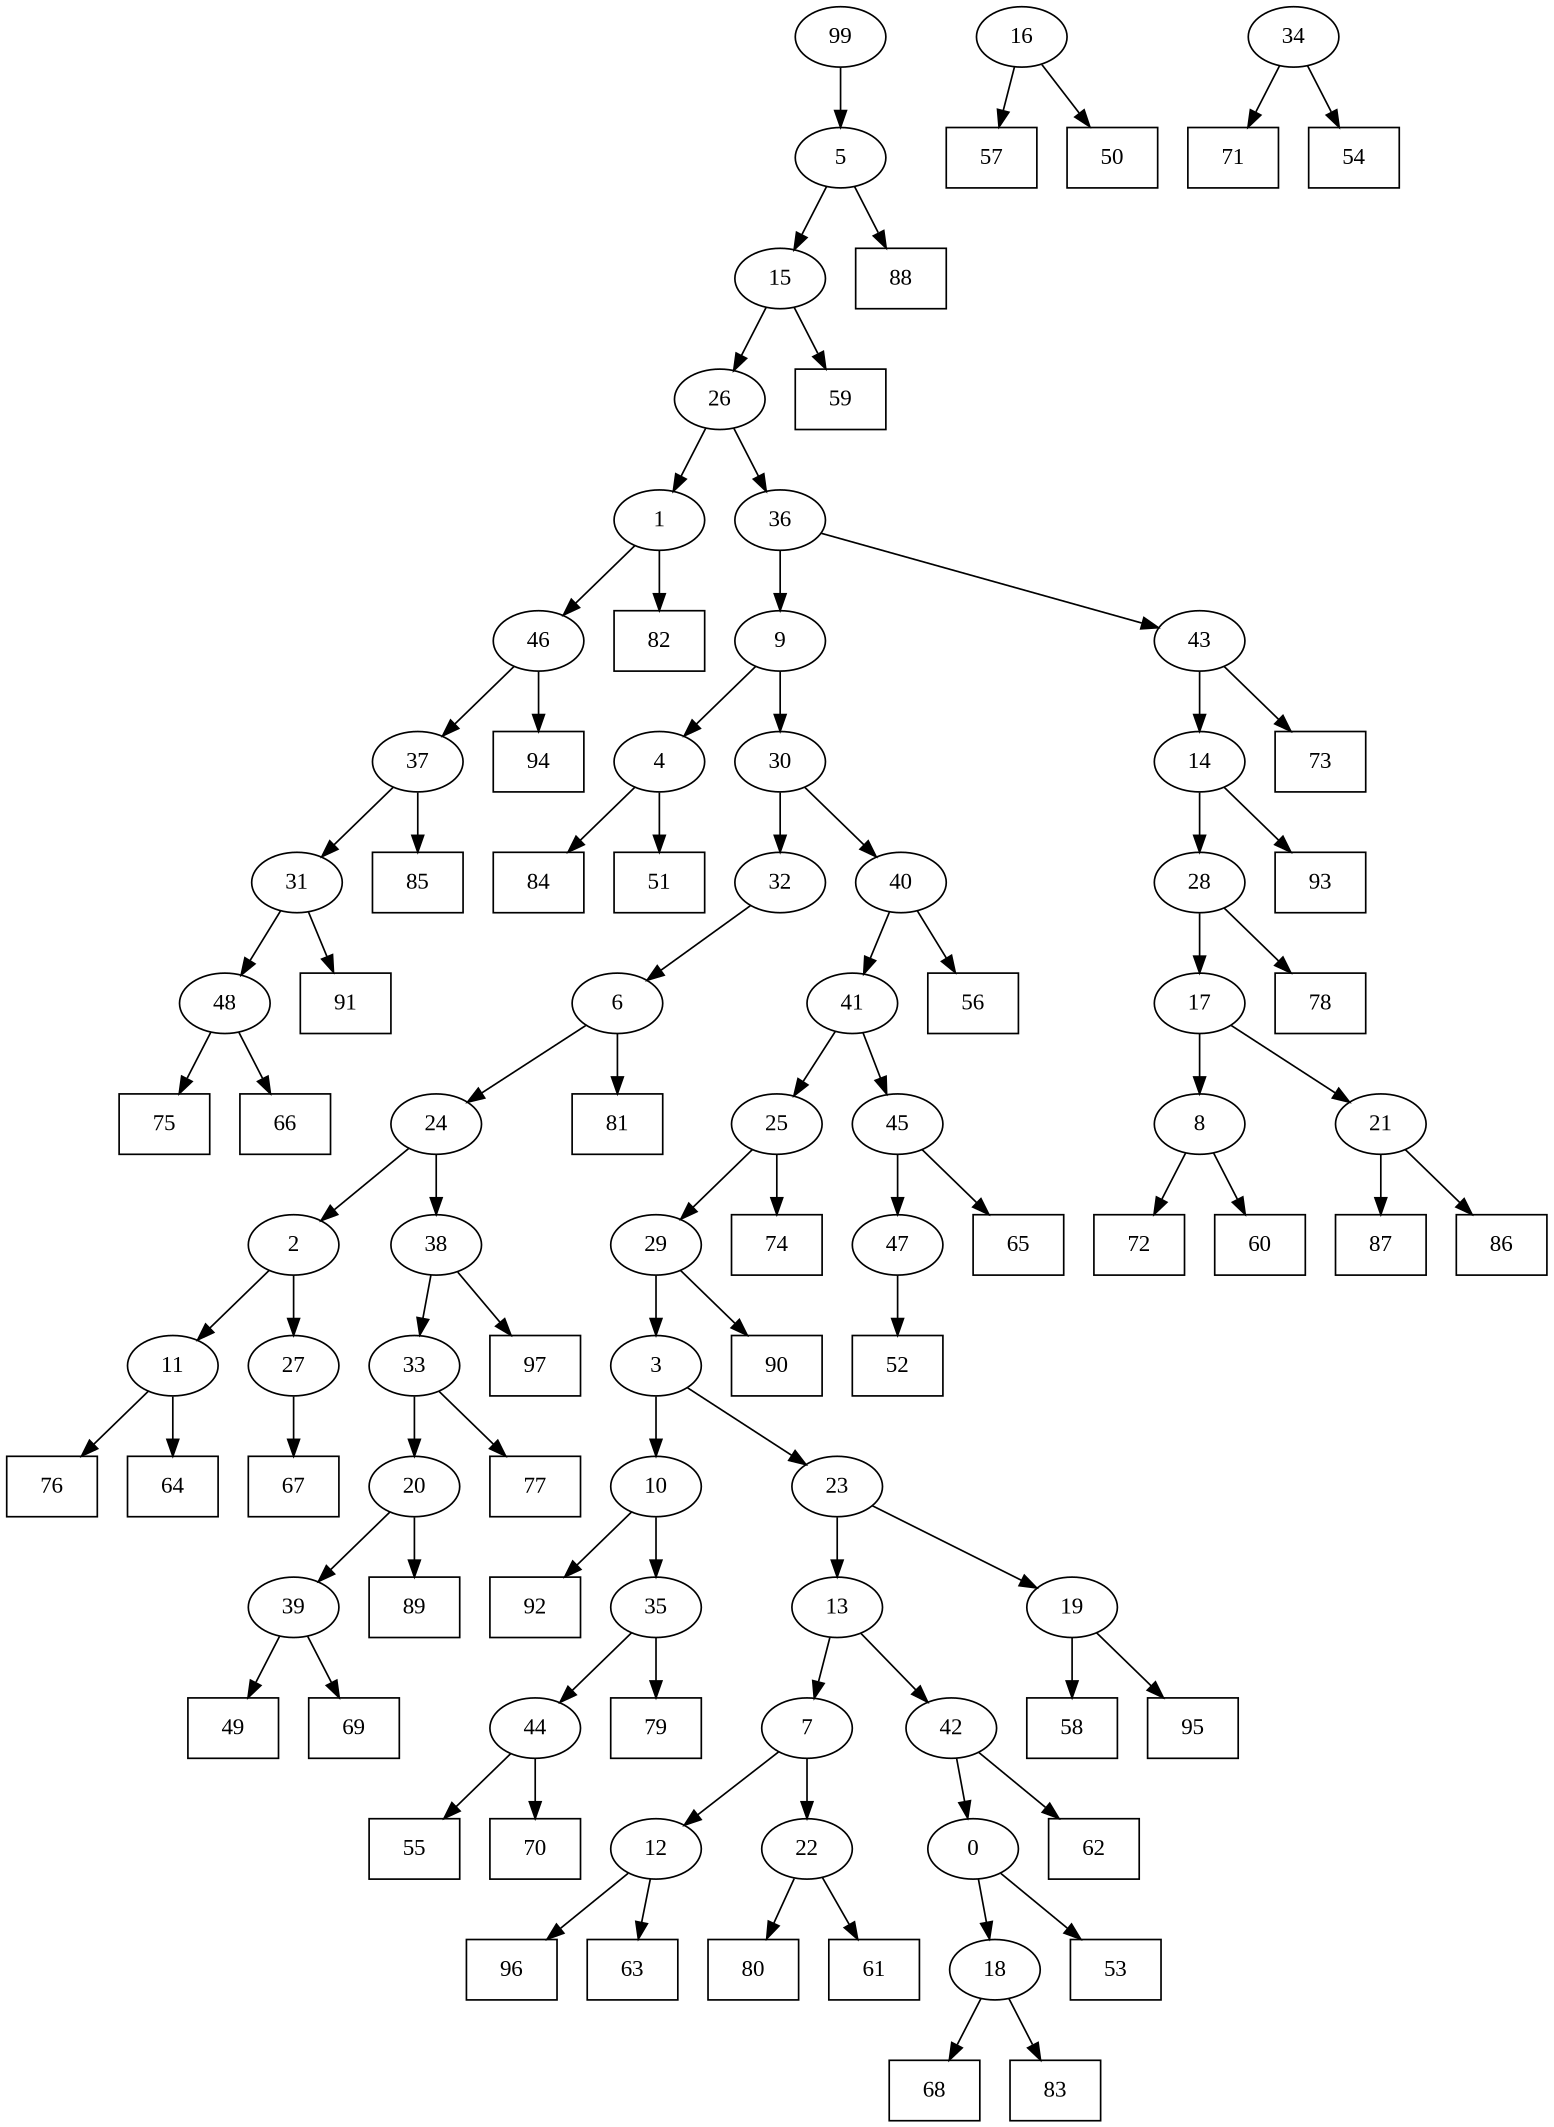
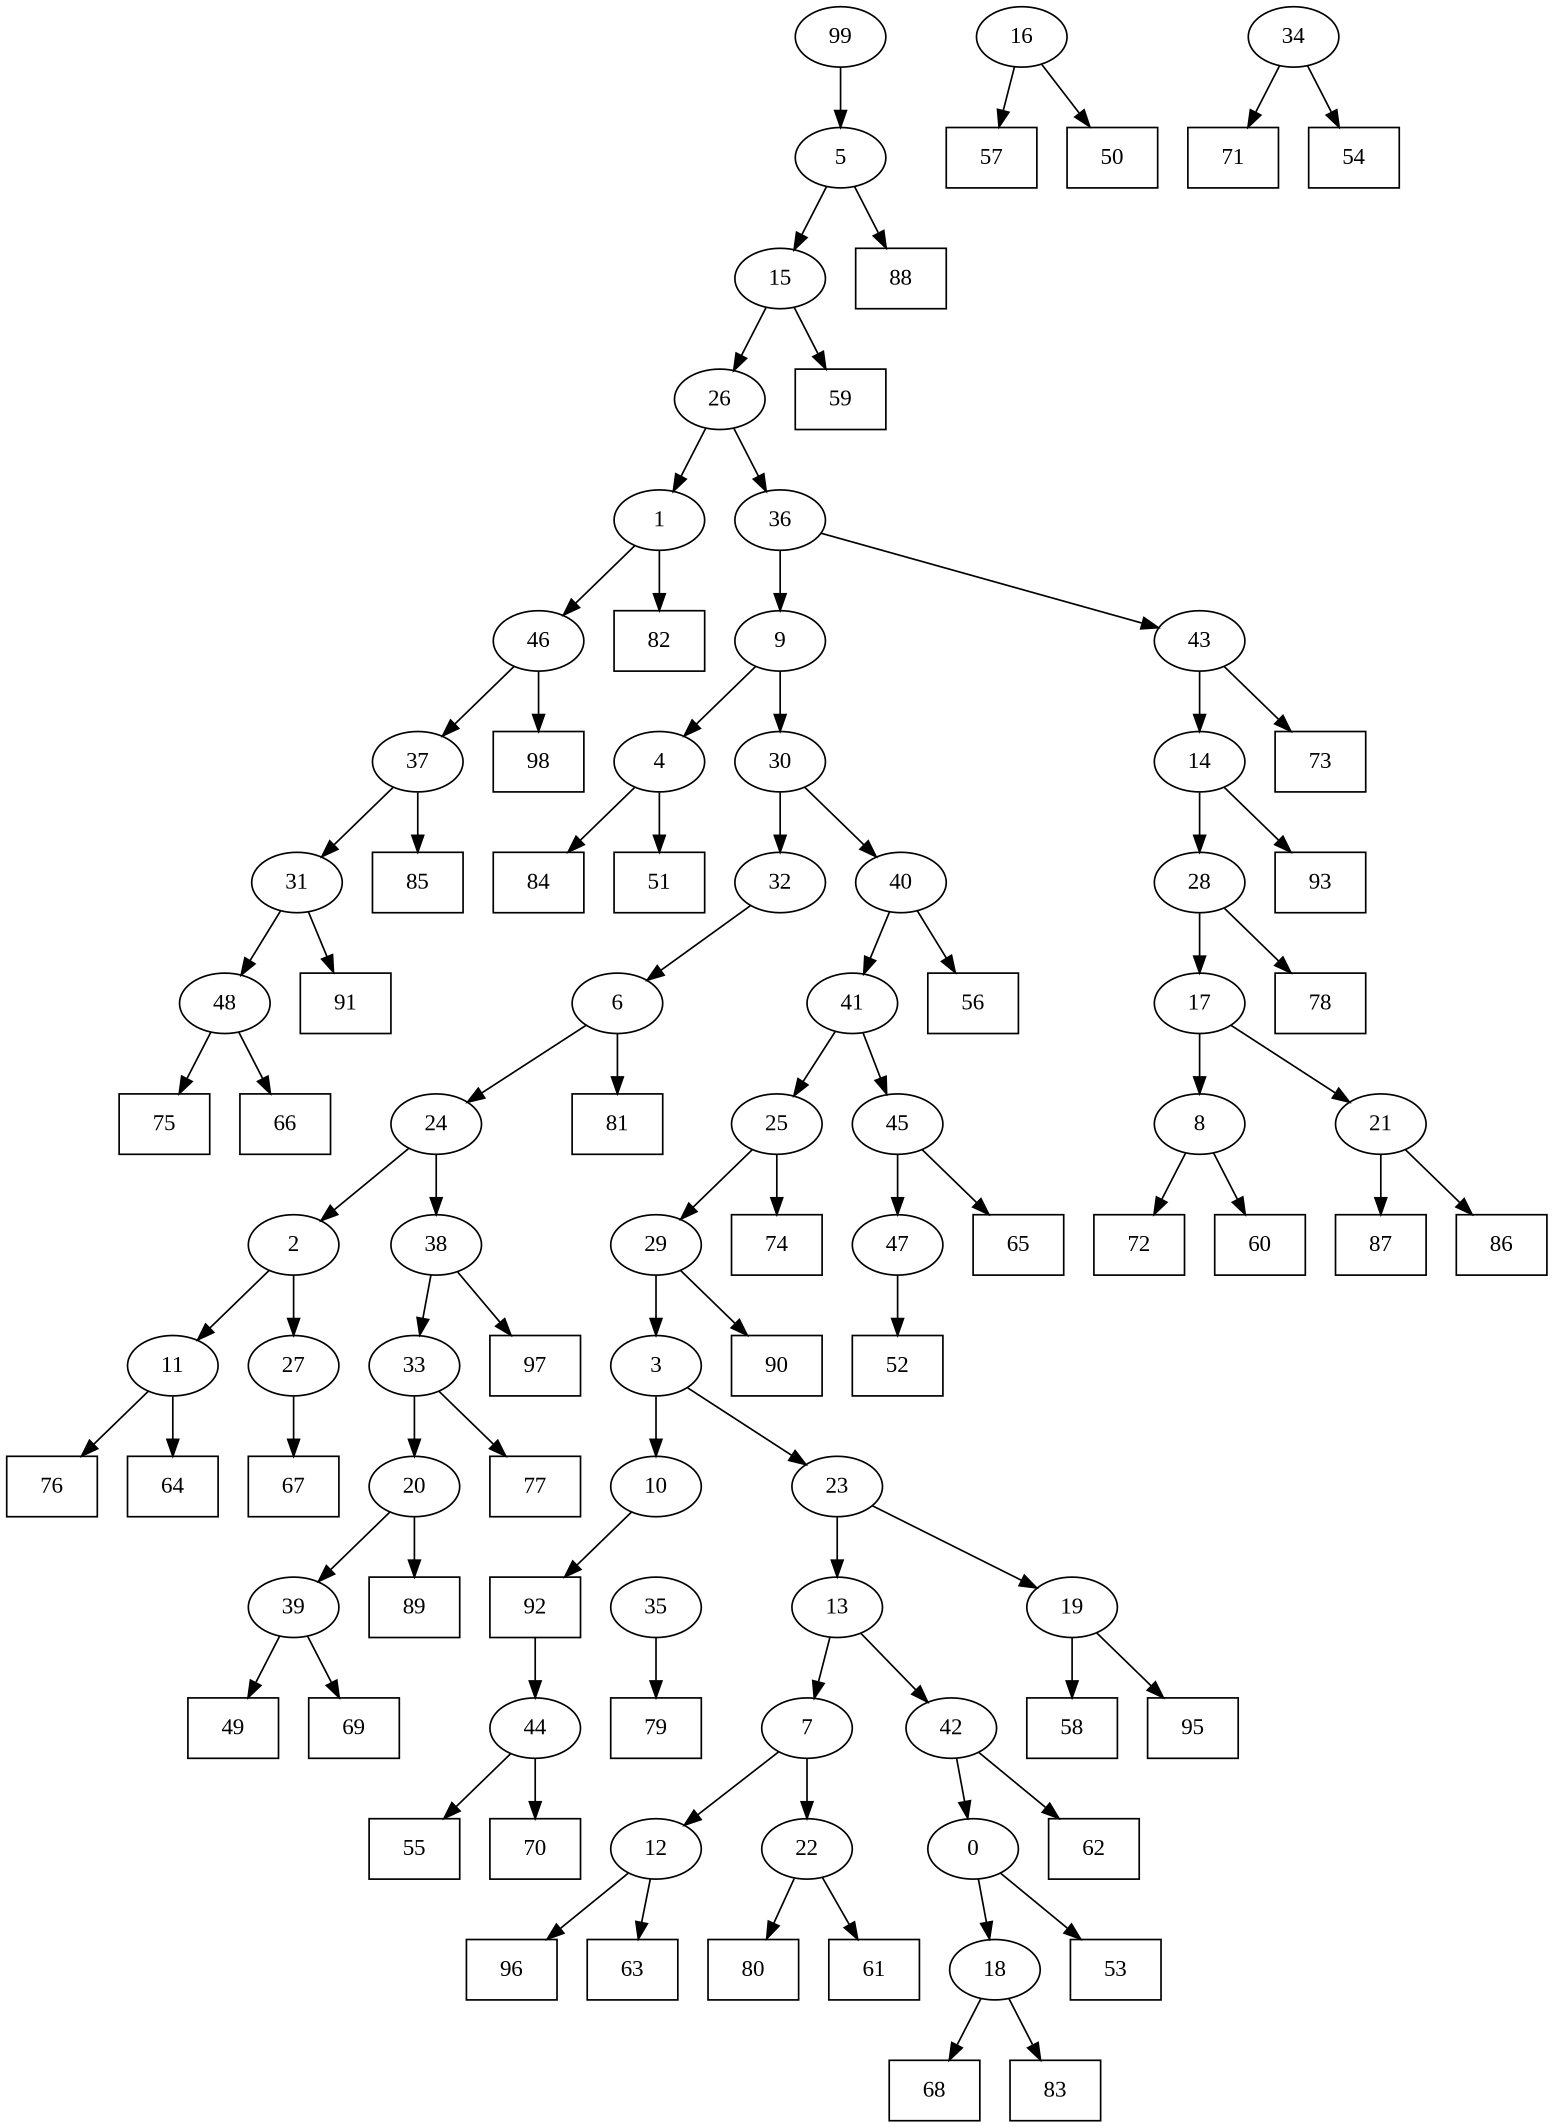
node "94": label "94" -> "98"
edge "10" -> "35": removed
edge "35" -> "44": now "92" -> "44"
